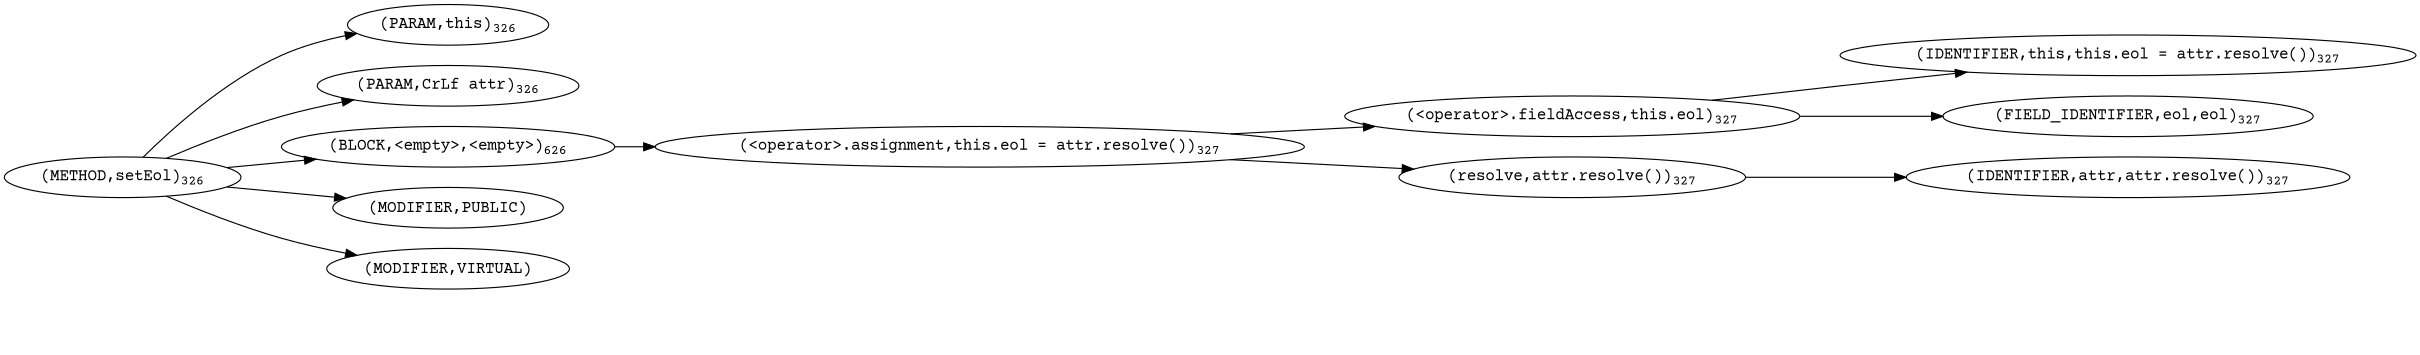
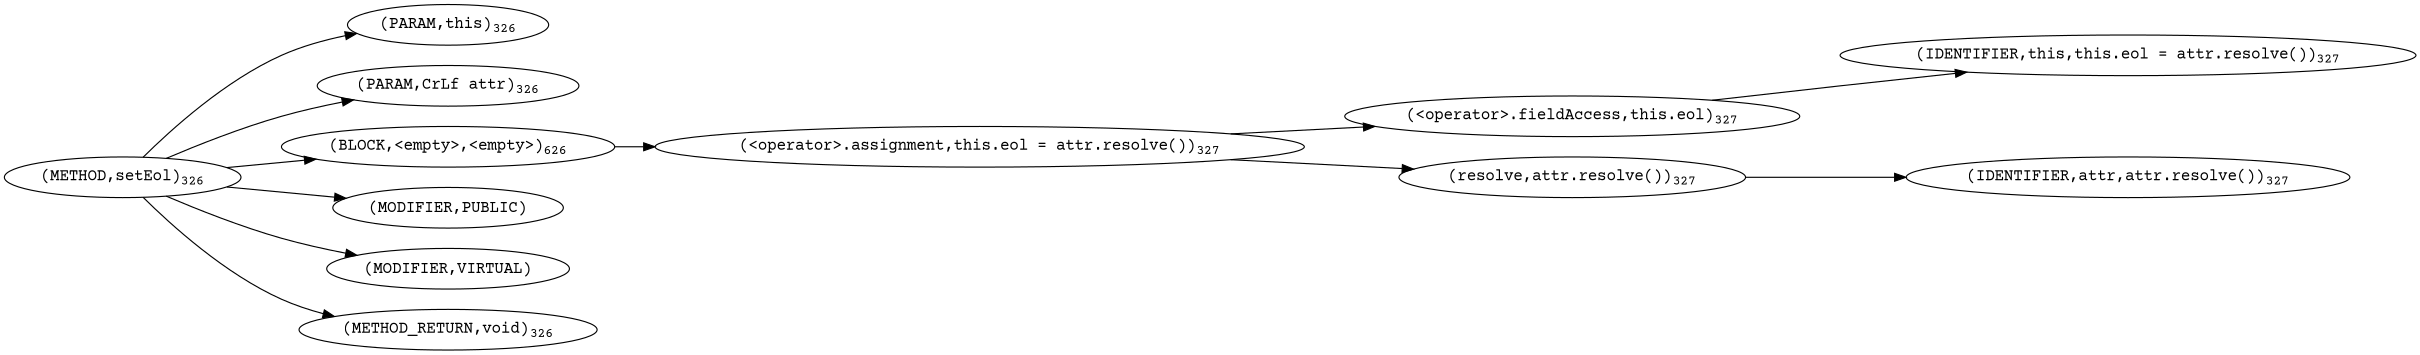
node "(FIELD_IDENTIFIER,eol,eol)": removed
node "(METHOD_RETURN,void)": added
